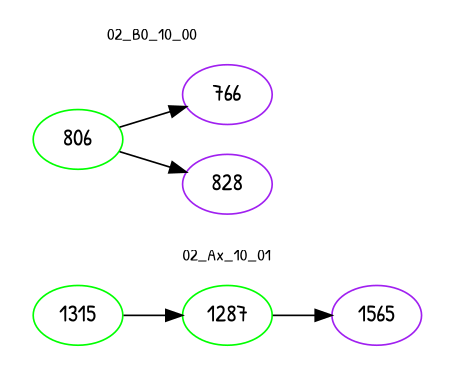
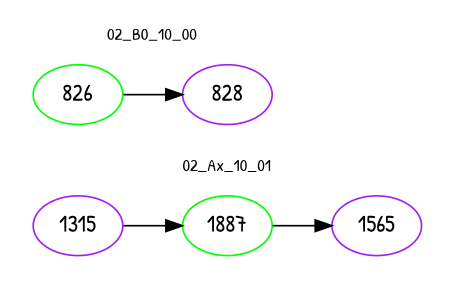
node "766": removed
node "806": label "806" -> "826"
node "1315": color green -> purple
node "1287": label "1287" -> "1887"
